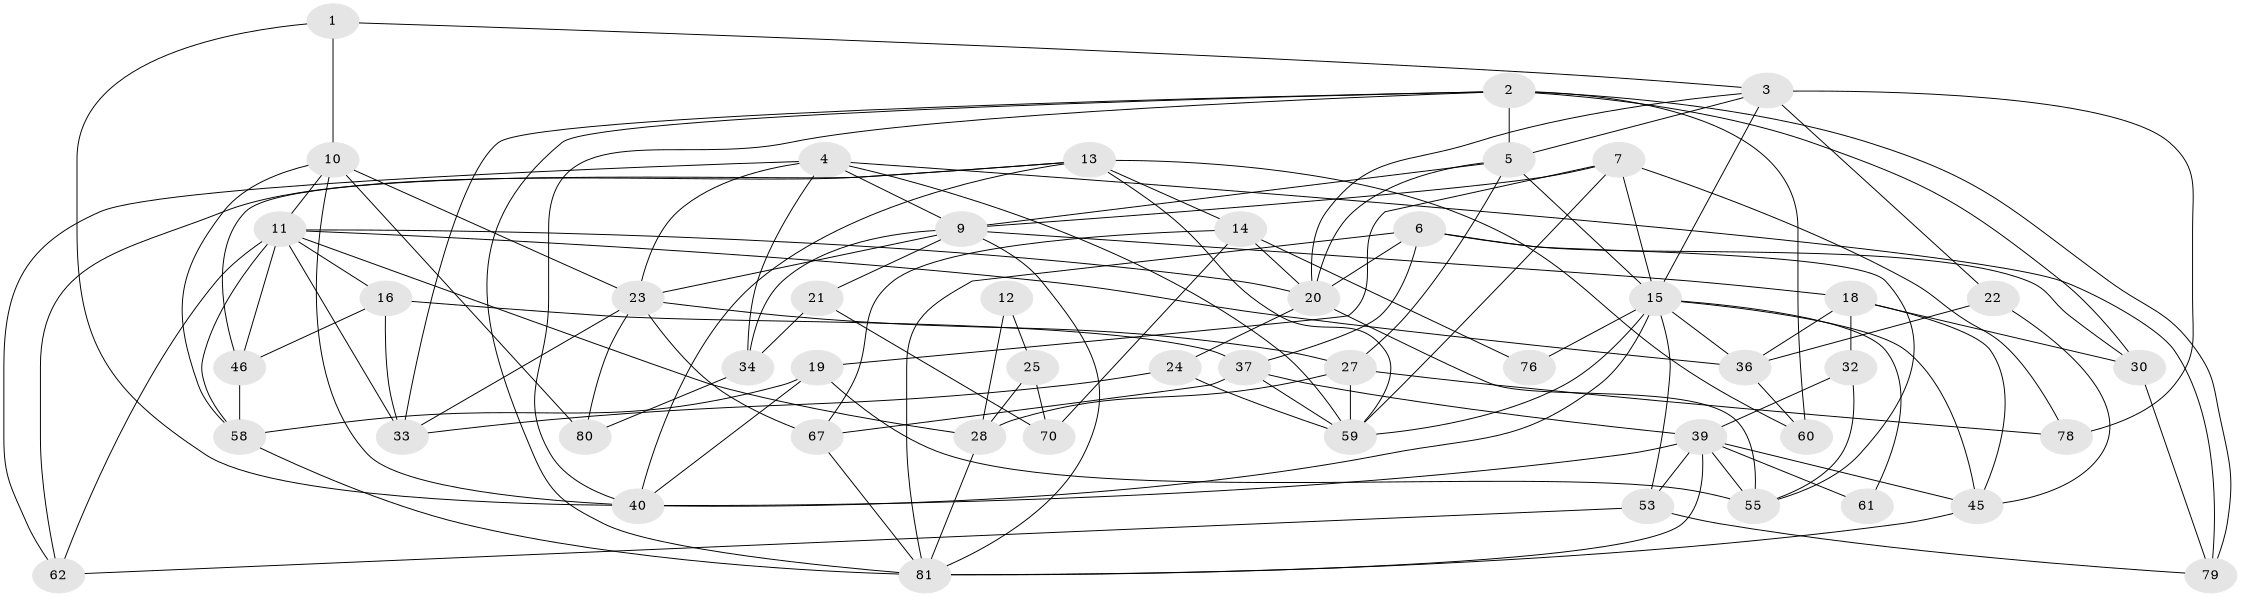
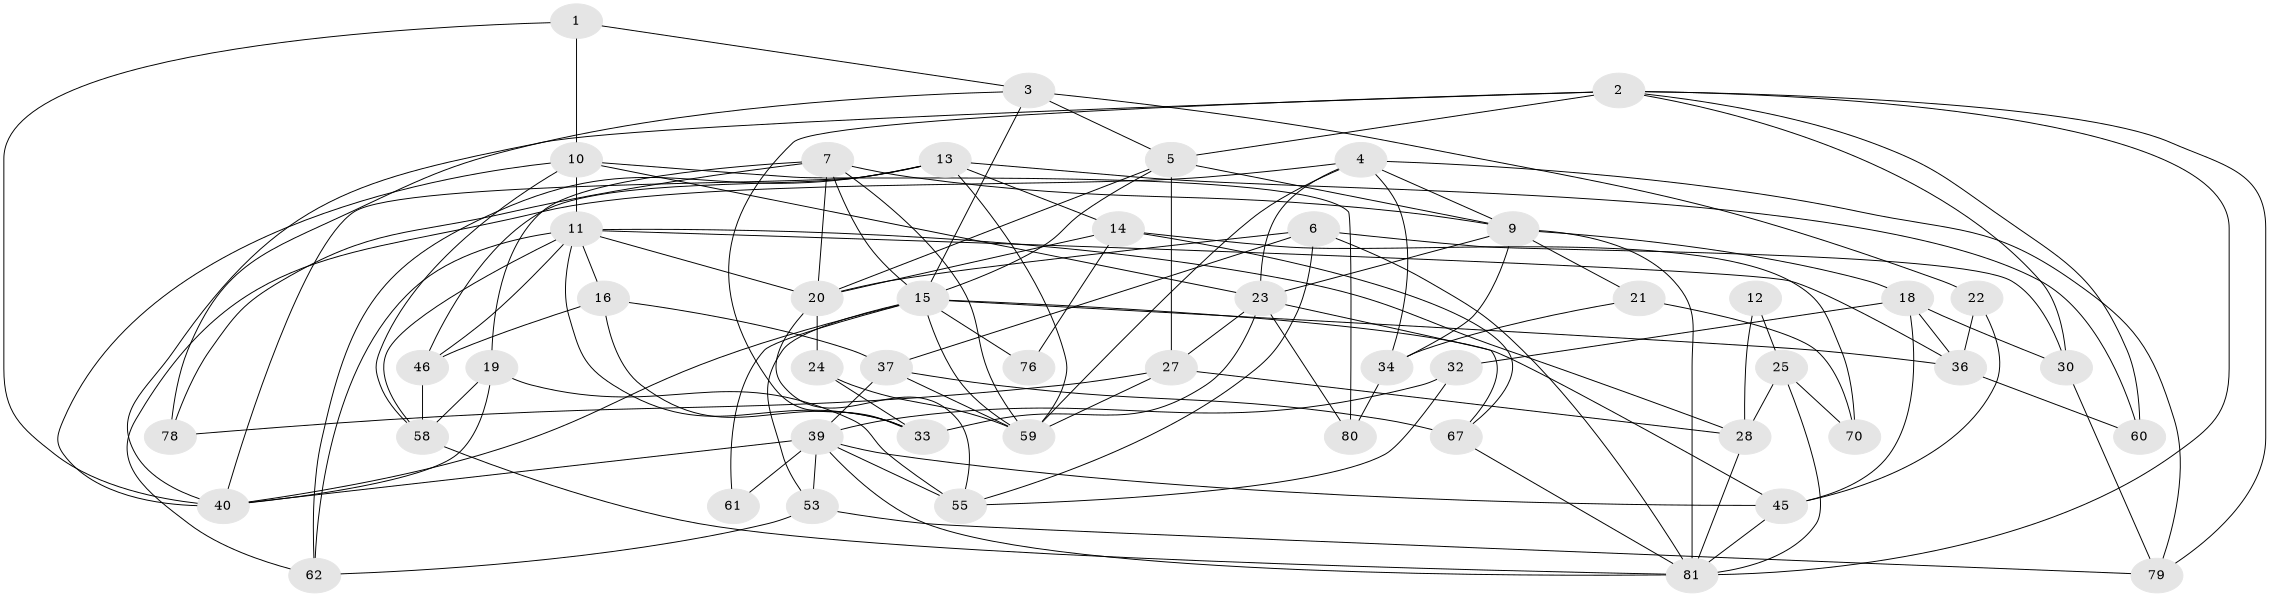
edge "3" -- "20": now "7" -- "20"
edge "25" -- "81": added
